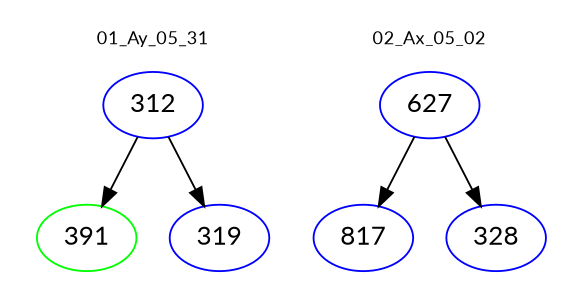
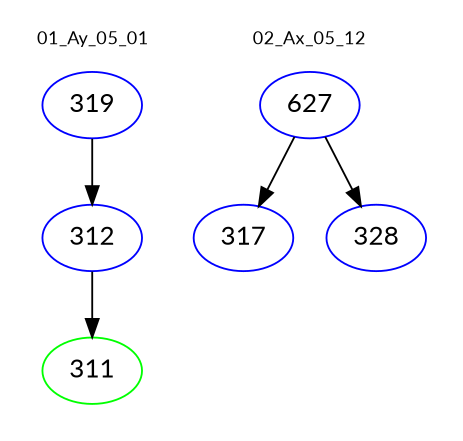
cluster "01_Ay_05_31": label "01_Ay_05_31" -> "01_Ay_05_01"
cluster "02_Ax_05_02": label "02_Ax_05_02" -> "02_Ax_05_12"
edge "312" -> "319": reversed
node "391": label "391" -> "311"
node "817": label "817" -> "317"
